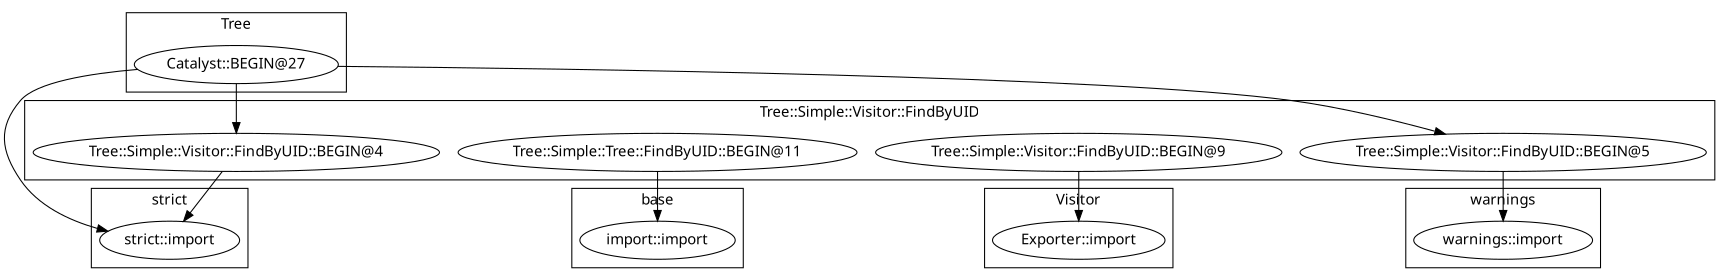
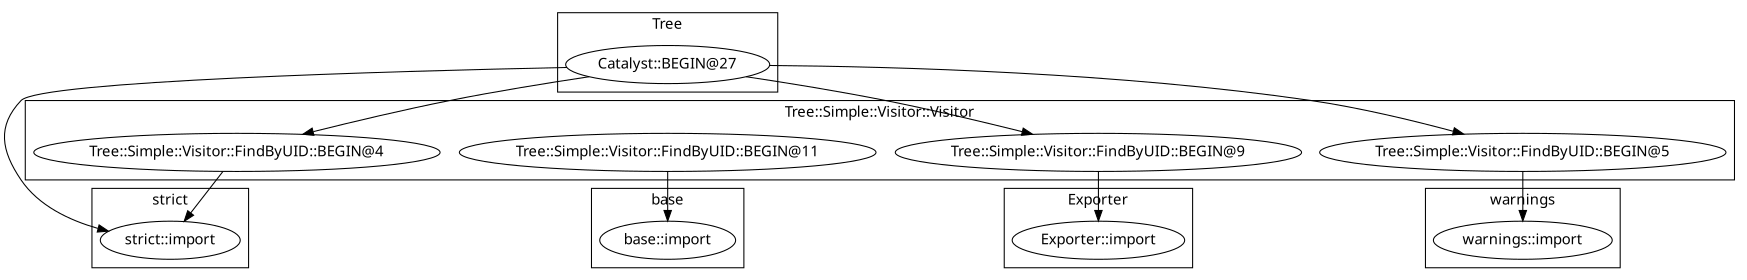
edge "Catalyst::BEGIN@27" -> "Tree::Simple::Visitor::FindByUID::BEGIN@9": added
cluster "Tree::Simple::Visitor::FindByUID": label "Tree::Simple::Visitor::FindByUID" -> "Tree::Simple::Visitor::Visitor"
node "Tree::Simple::Tree::FindByUID::BEGIN@11": label "Tree::Simple::Tree::FindByUID::BEGIN@11" -> "Tree::Simple::Visitor::FindByUID::BEGIN@11"
cluster "Visitor": label "Visitor" -> "Exporter"
node "import::import": label "import::import" -> "base::import"
